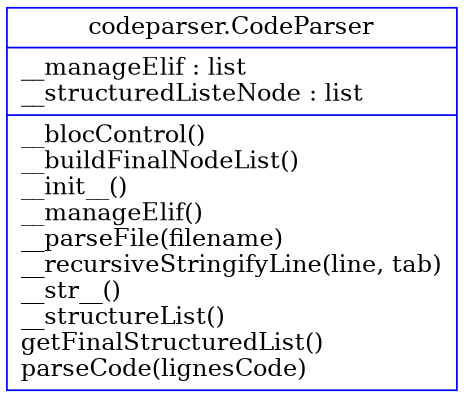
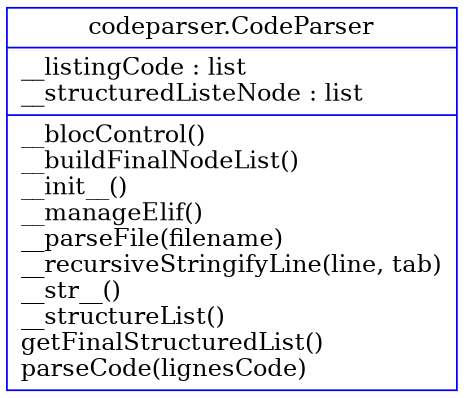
node "codeparser.CodeParser": text "__manageElif : list" -> "__listingCode : list"
